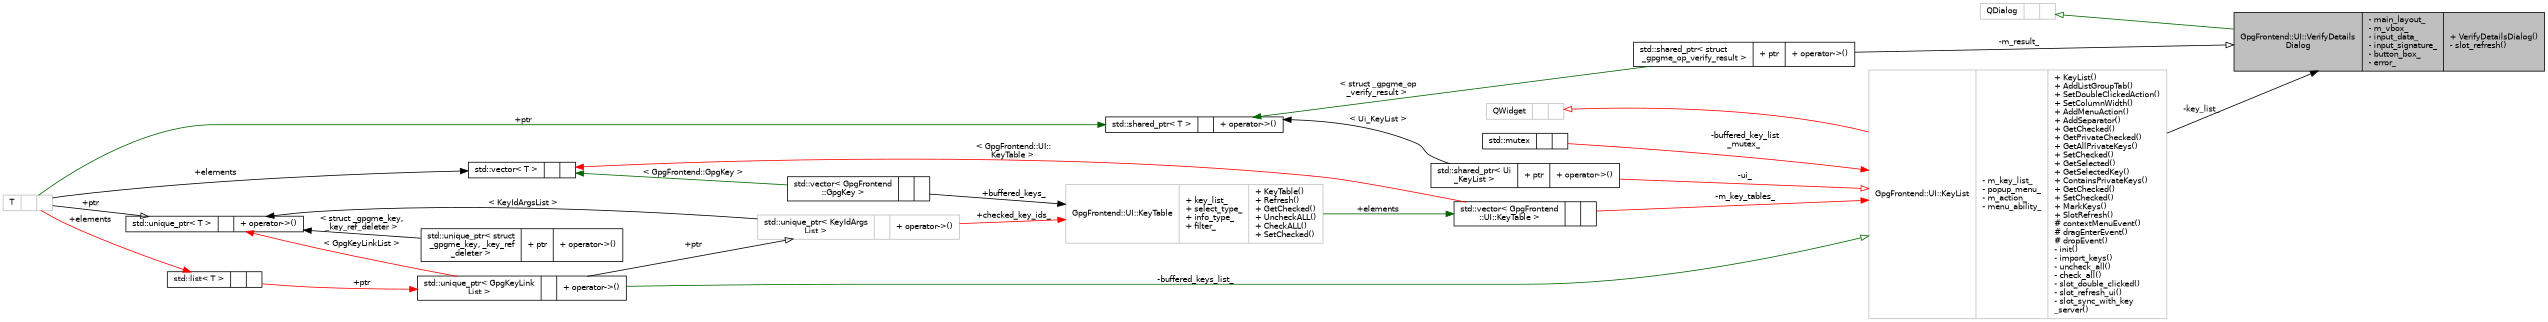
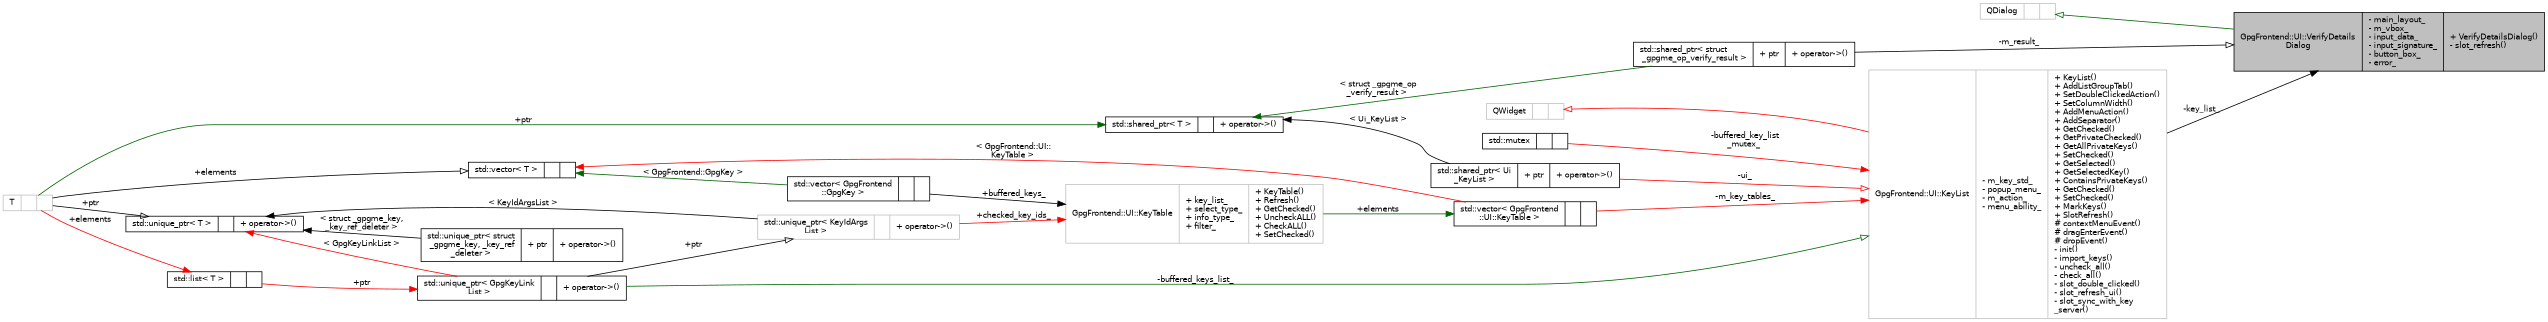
edge "T" -> "std::vector< T >": arrowhead normal -> onormal
node "GpgFrontend::UI::KeyList": text "- m_key_list_" -> "- m_key_std_"
